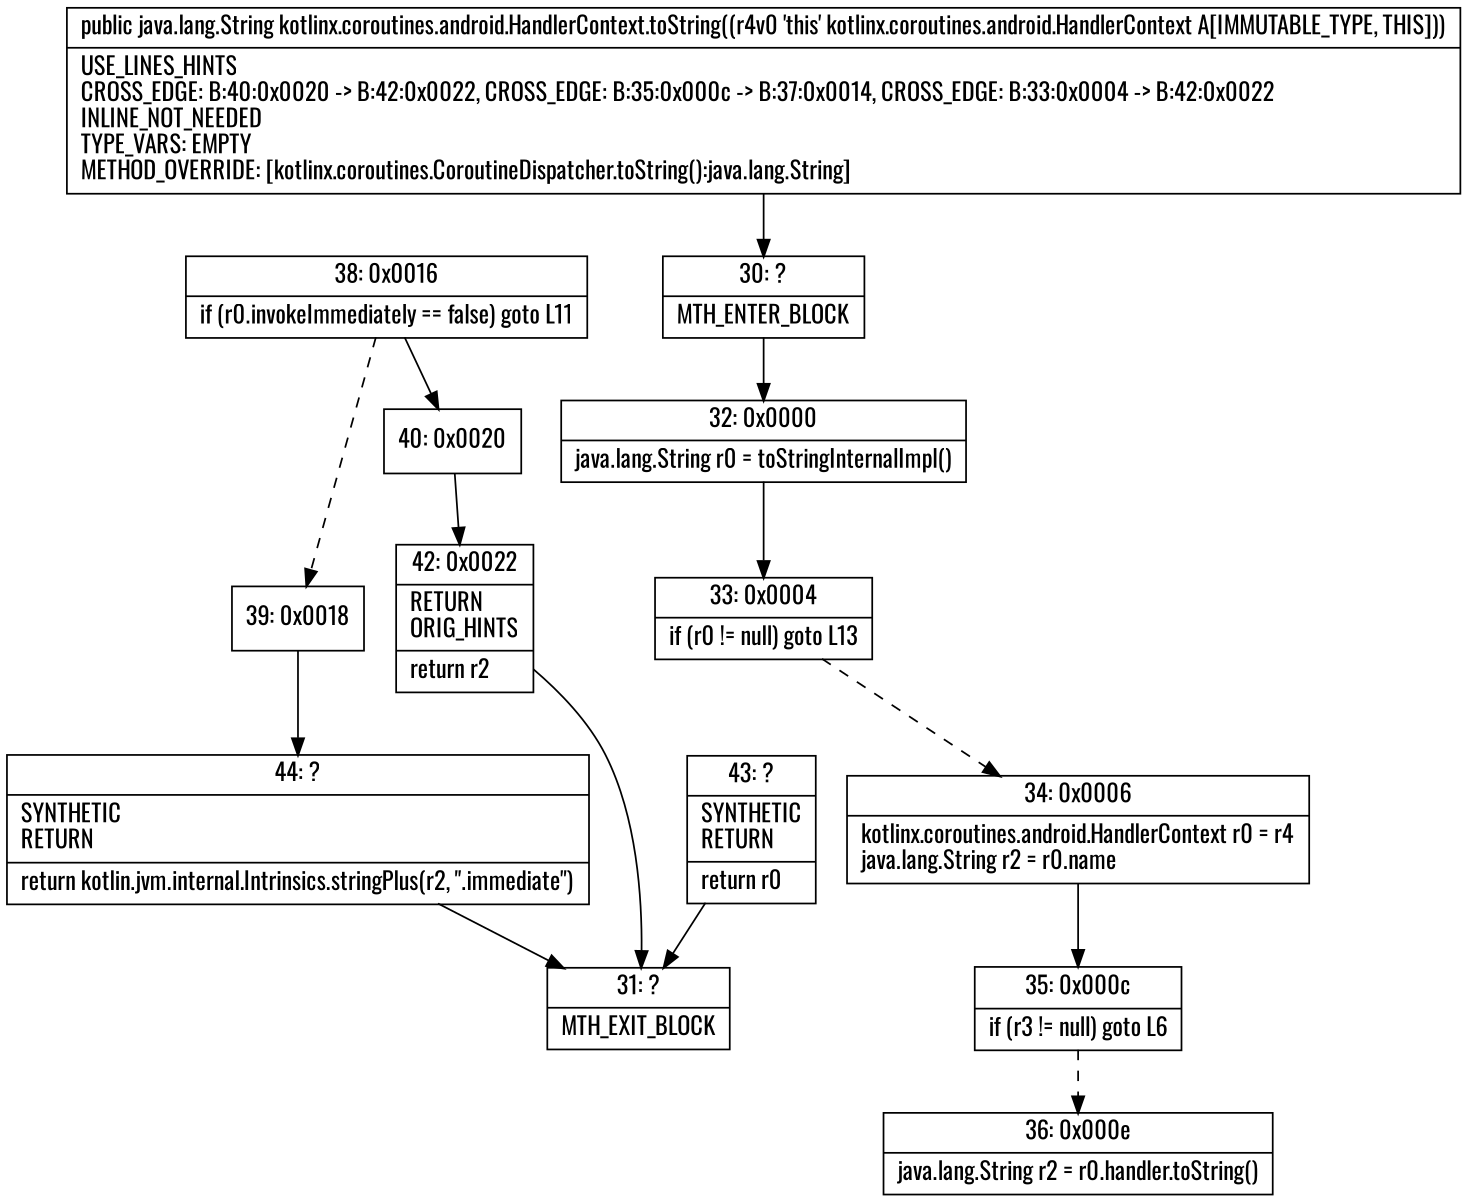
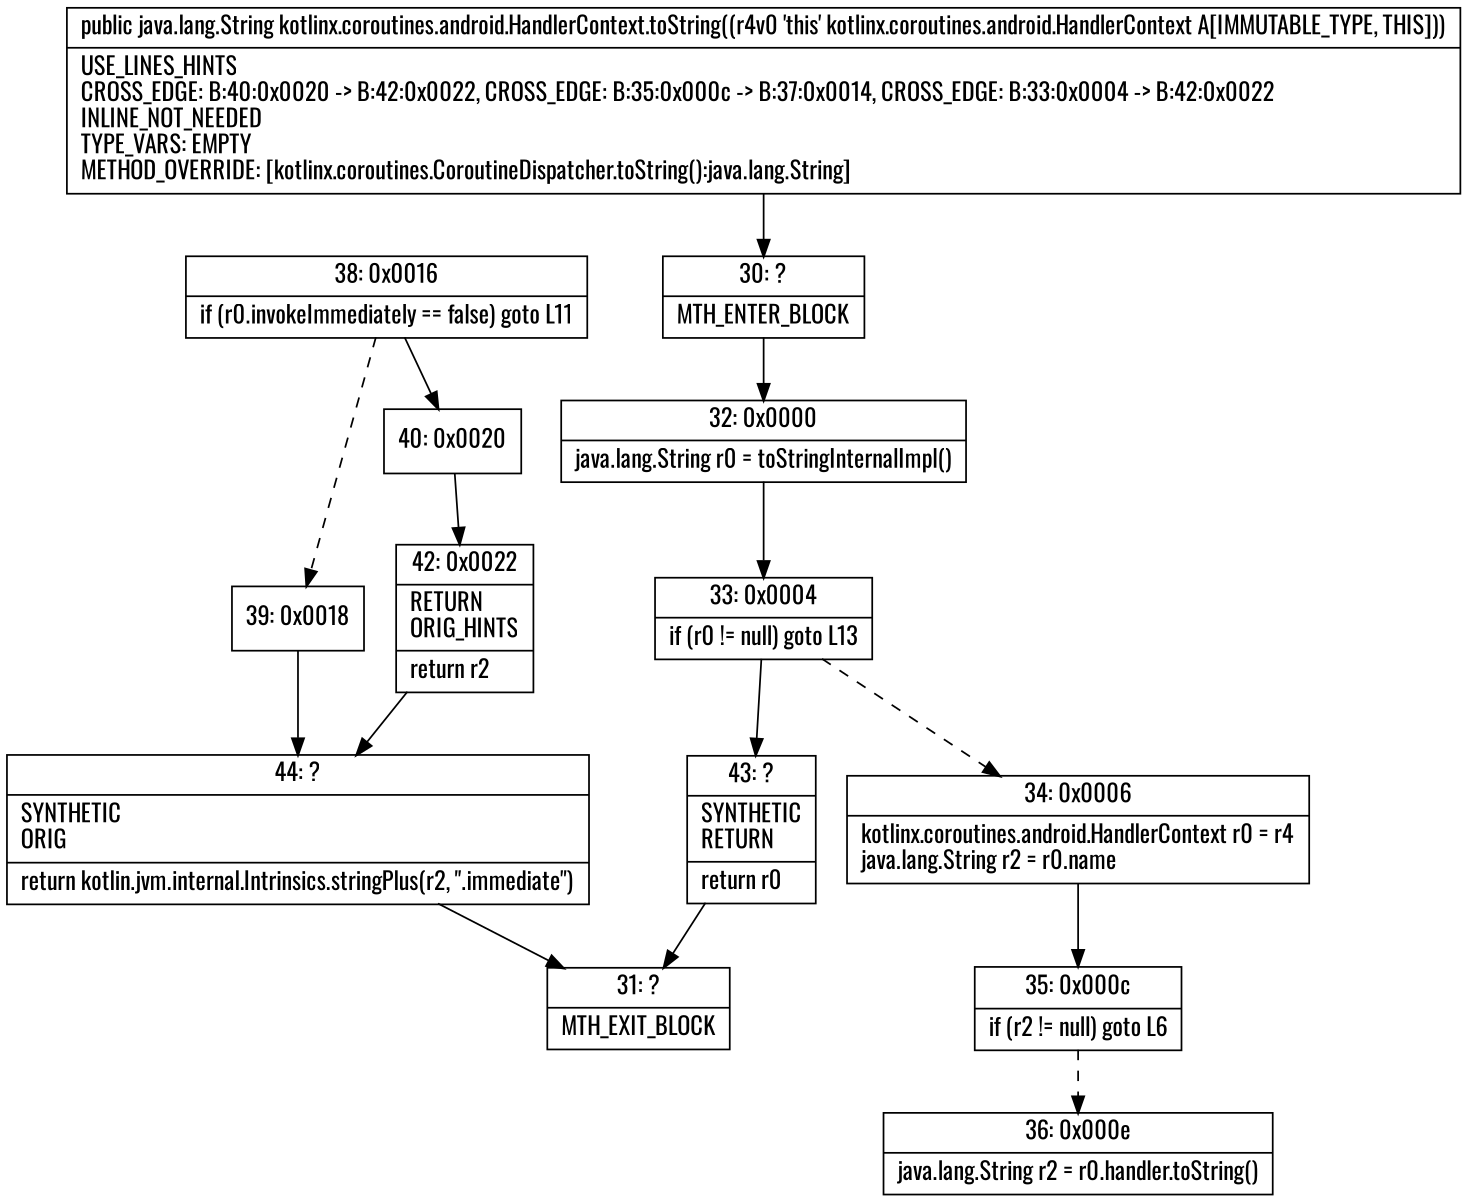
edge "33: 0x0004" -> "43: ?": added
edge "42: 0x0022" -> "31: ?": now "42: 0x0022" -> "44: ?"
node "44: ?": text "RETURN" -> "ORIG"
node "35: 0x000c": text "if (r3 != null) goto L6" -> "if (r2 != null) goto L6"
